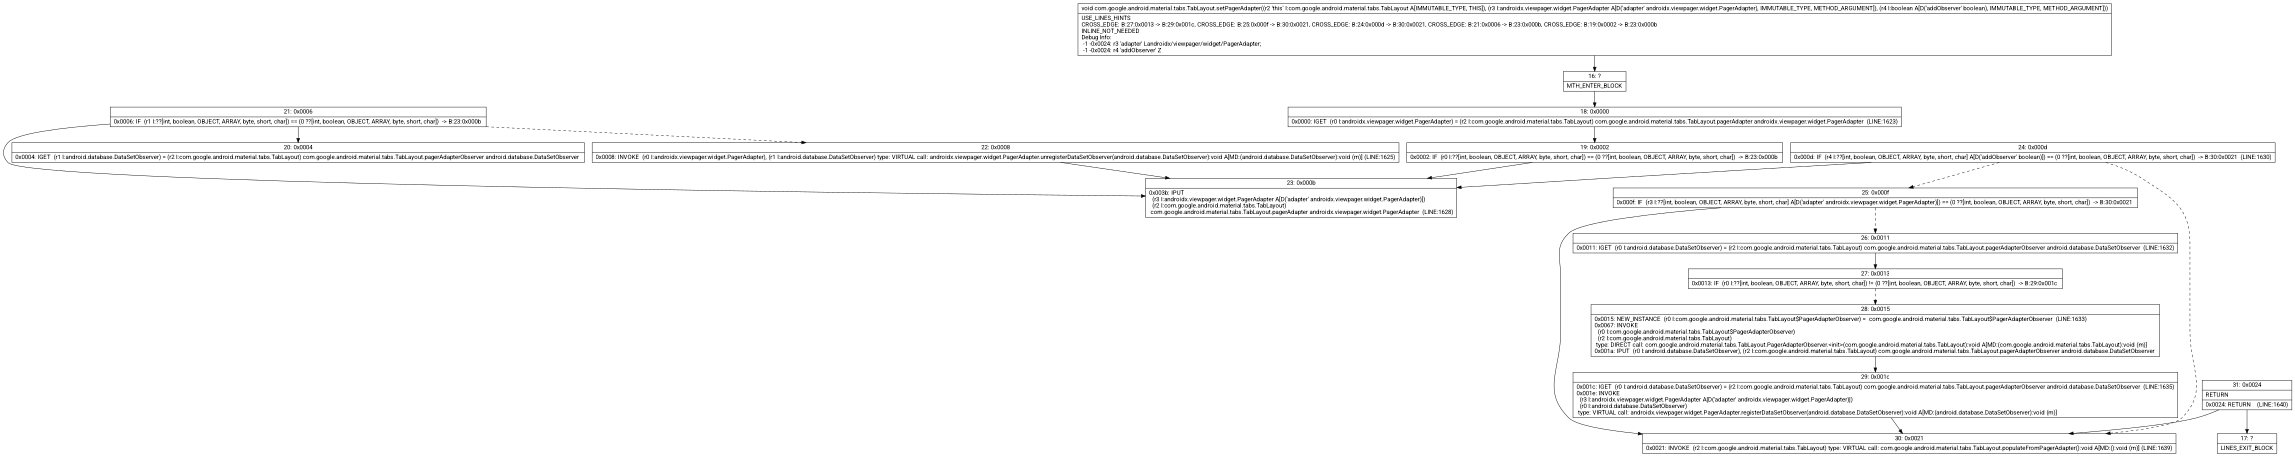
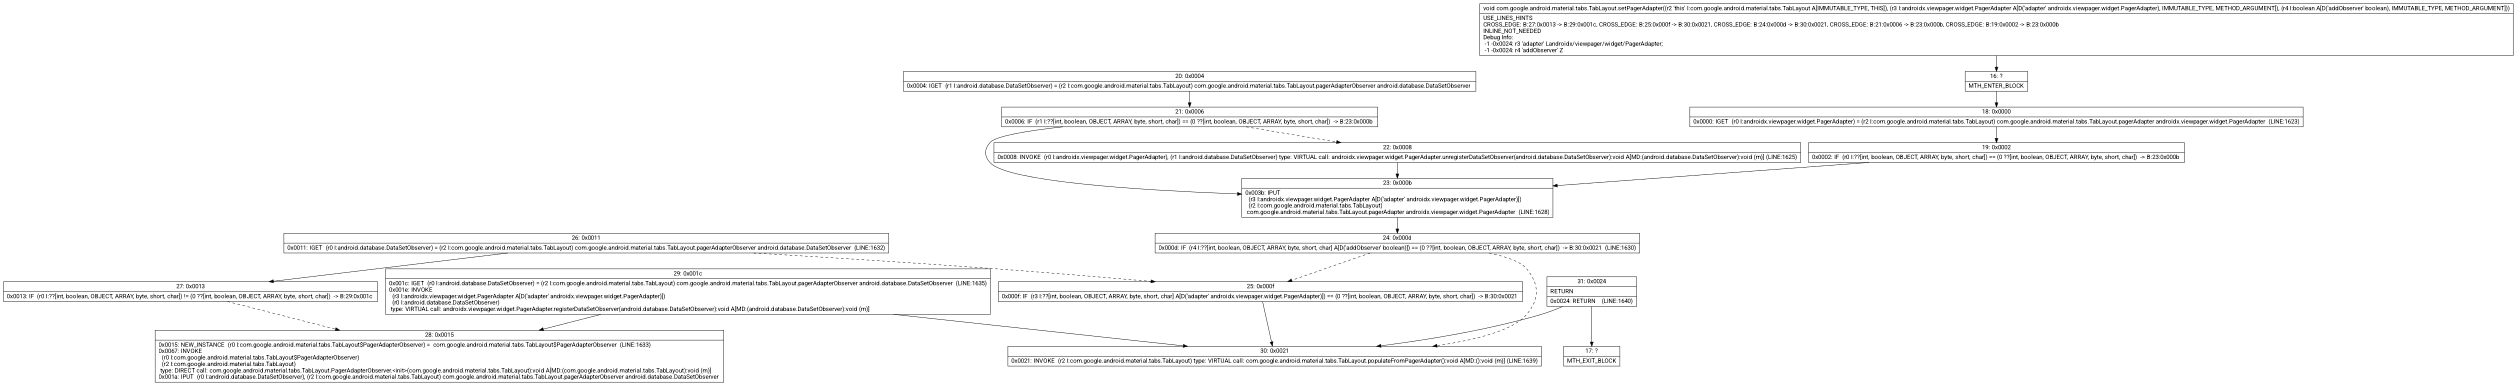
edge "21: 0x0006" -> "20: 0x0004": reversed
edge "24: 0x000d" -> "23: 0x000b": reversed
edge "25: 0x000f" -> "26: 0x0011": reversed
edge "28: 0x0015" -> "29: 0x001c": reversed
node "17: ?": text "LINES_EXIT_BLOCK" -> "MTH_EXIT_BLOCK"
